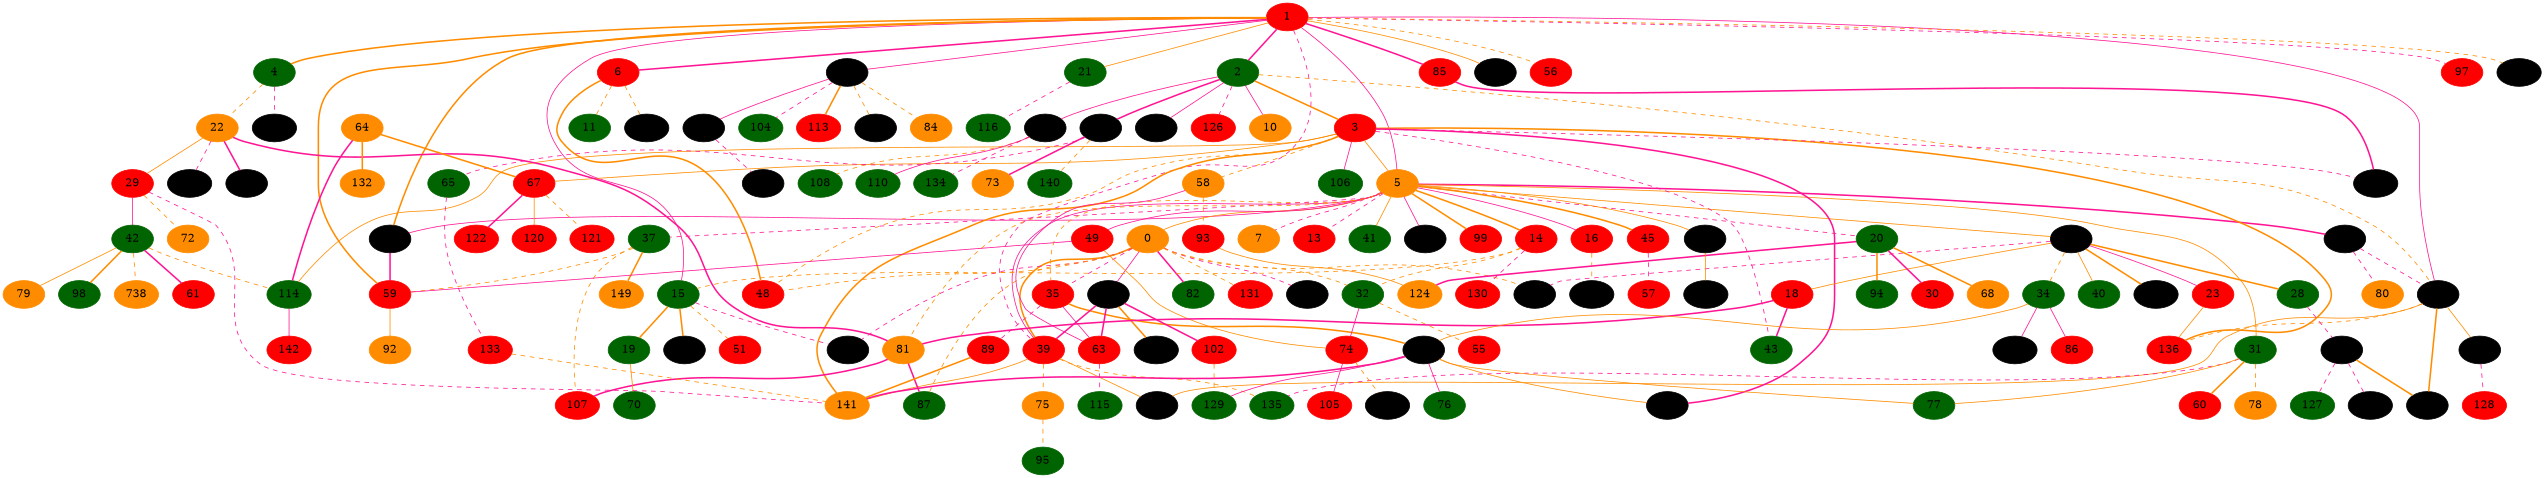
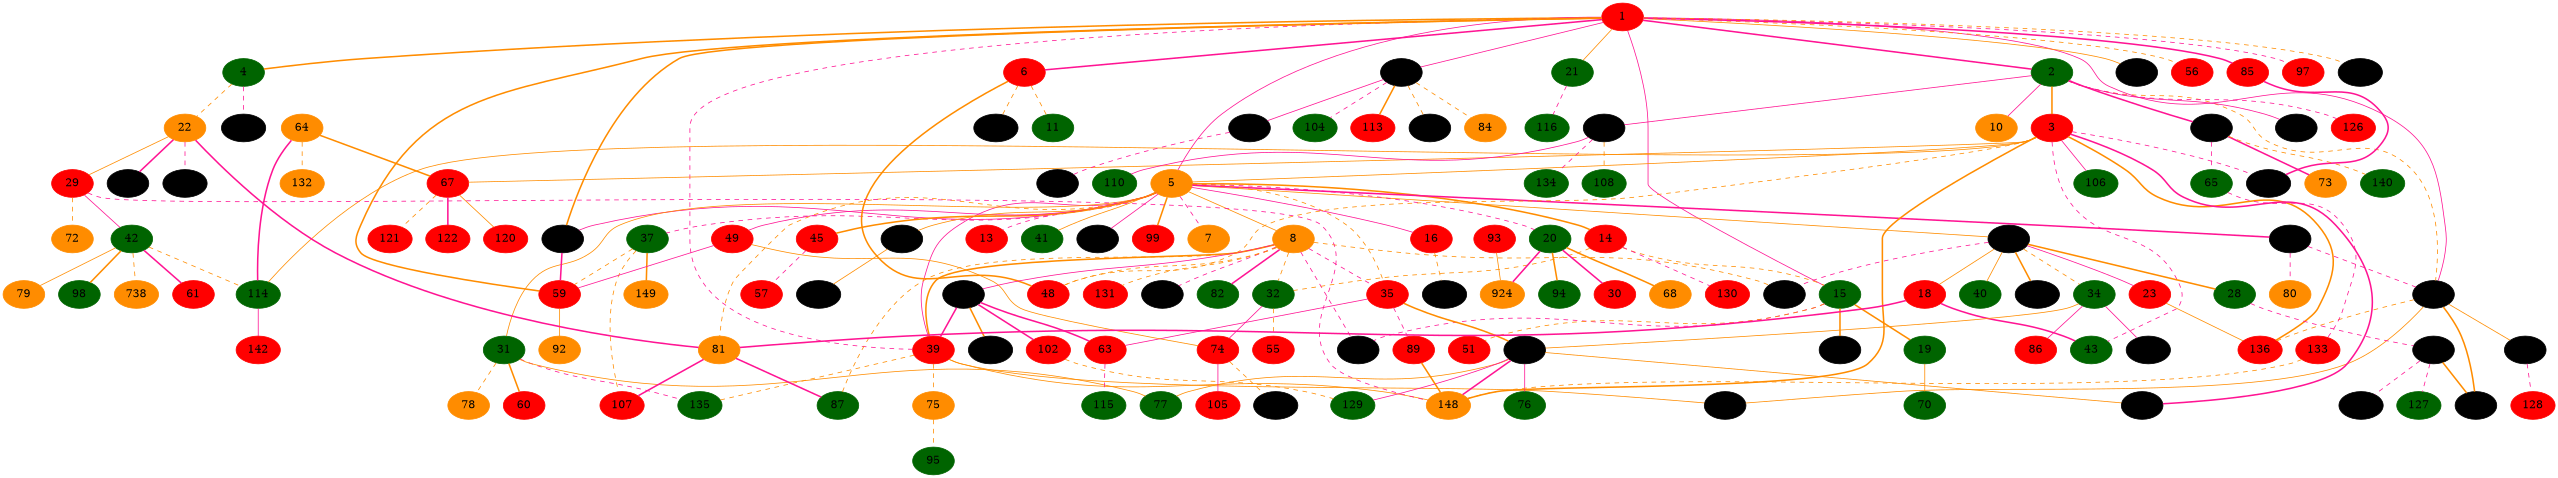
edge "64" -- "132": style bold -> dashed
node "58": removed
node "0": label "0" -> "8"
node "124": label "124" -> "924"
node "141": label "141" -> "148"
